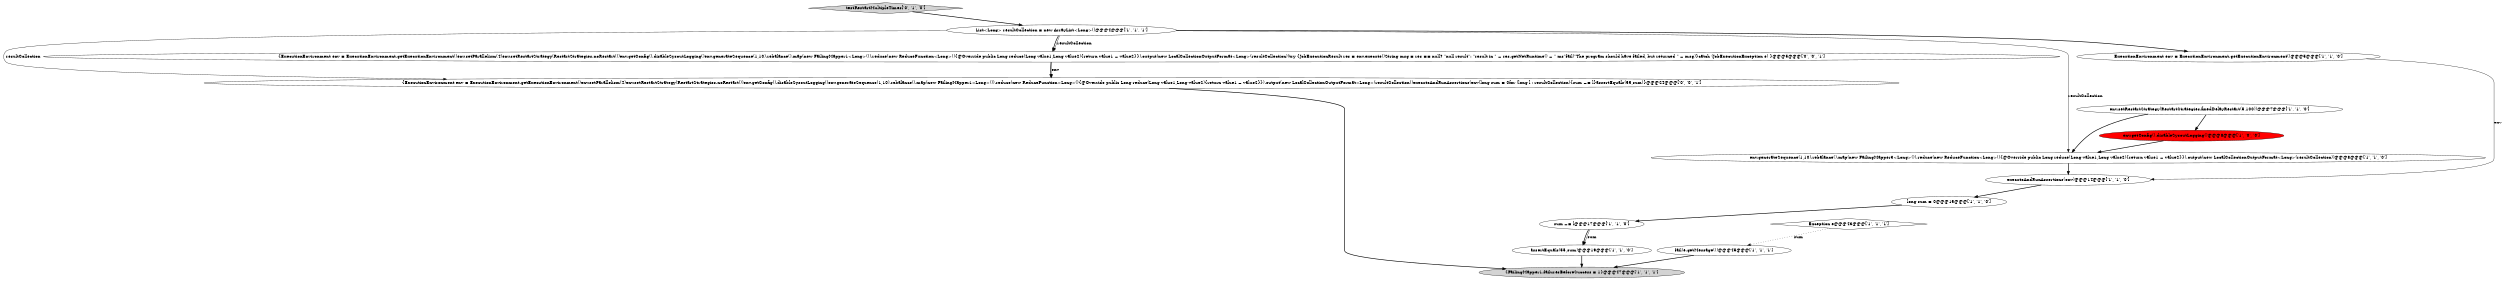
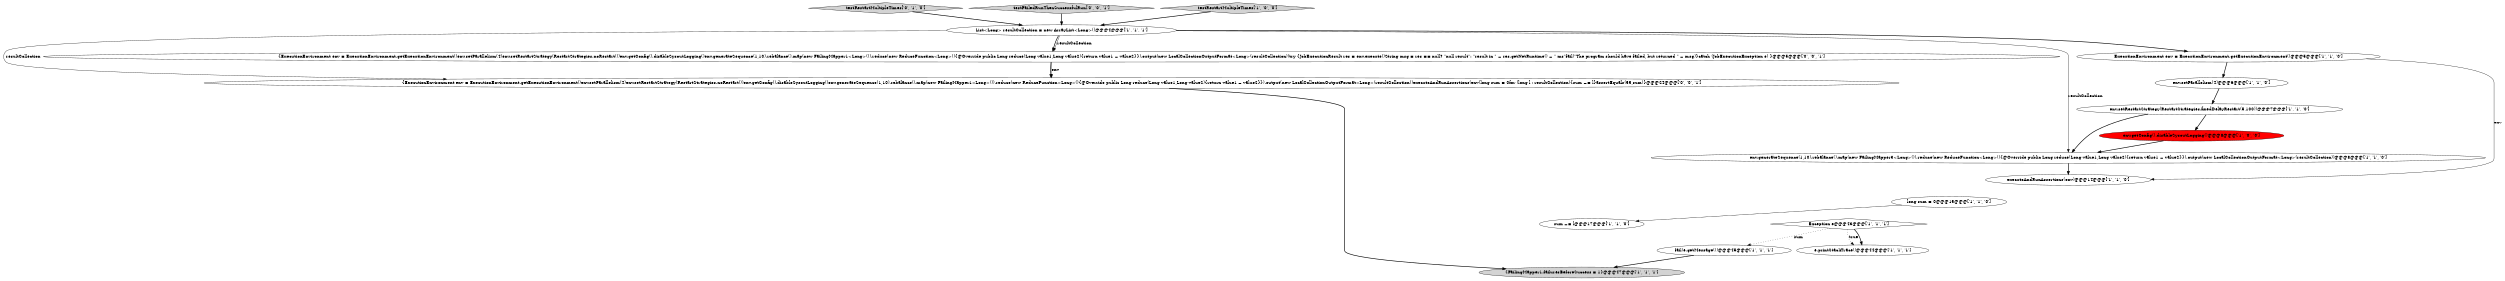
node "testFailedRunThenSuccessfulRun['0', '0', '1']": added
node "testRestartMultipleTimes['1', '0', '0']": added
node "env.setParallelism(4)@@@6@@@['1', '1', '0']": added
edge "executeAndRunAssertions(env)@@@14@@@['1', '1', '0']" -> "long sum = 0@@@15@@@['1', '1', '0']": removed
edge "long sum = 0@@@15@@@['1', '1', '0']" -> "sum += l@@@17@@@['1', '1', '0']": style bold -> solid
node "assertEquals(55,sum)@@@19@@@['1', '1', '0']": removed
node "e.printStackTrace()@@@44@@@['1', '1', '1']": added
